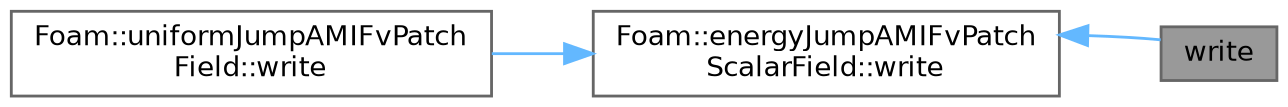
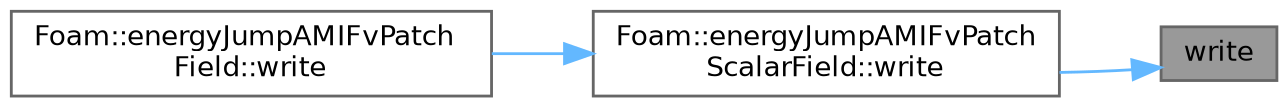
edge "write" -> "Foam::energyJumpAMIFvPatch ScalarField::write": reversed
node "Foam::uniformJumpAMIFvPatch Field::write": label "Foam::uniformJumpAMIFvPatch Field::write" -> "Foam::energyJumpAMIFvPatch Field::write"
